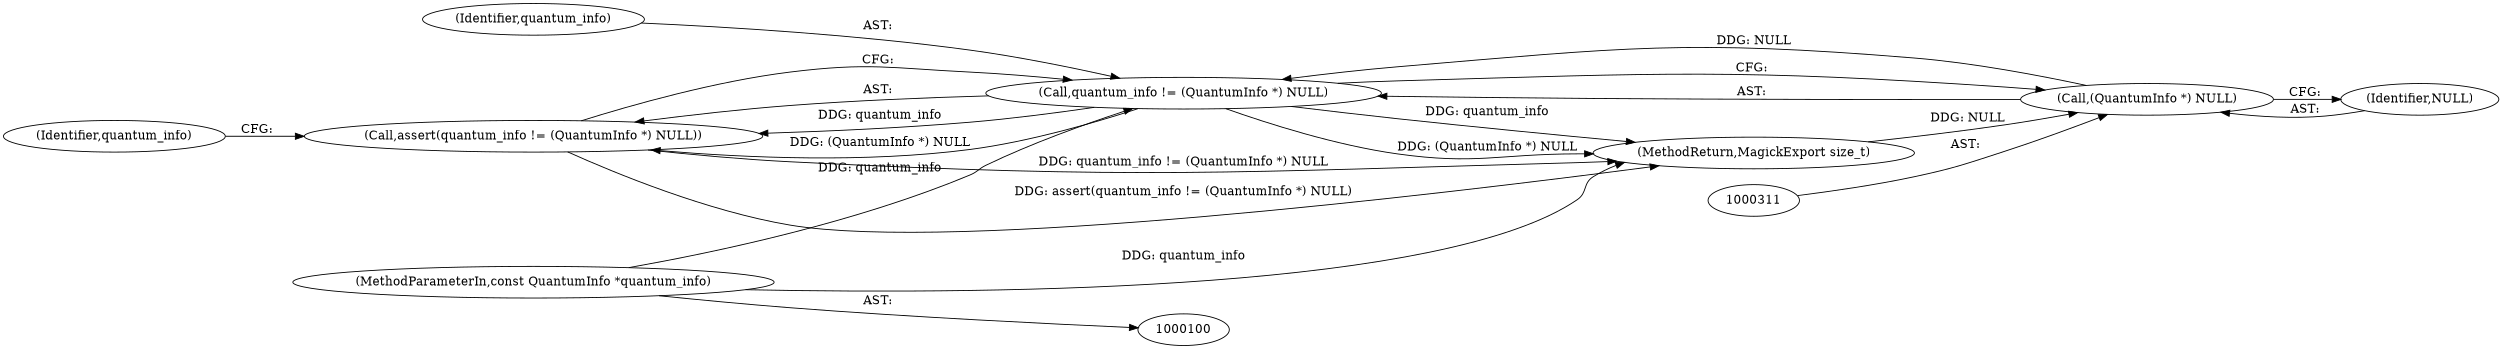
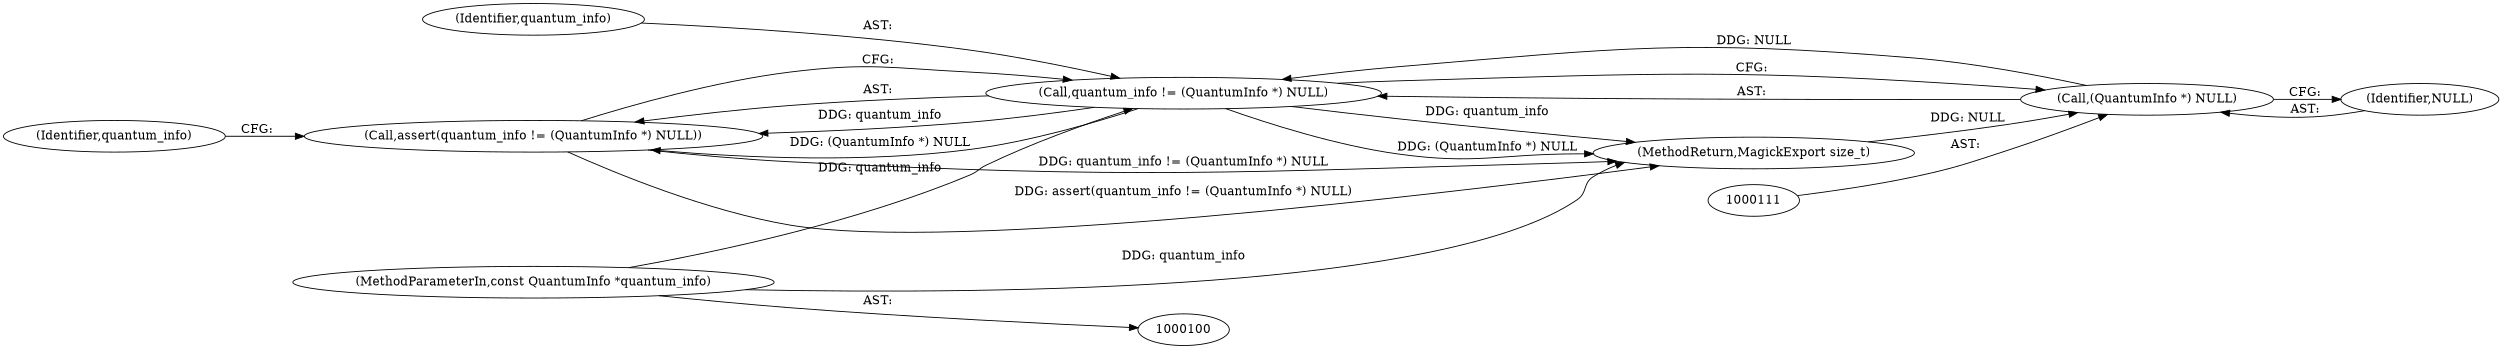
node "1000311": label "1000311" -> "1000111"
